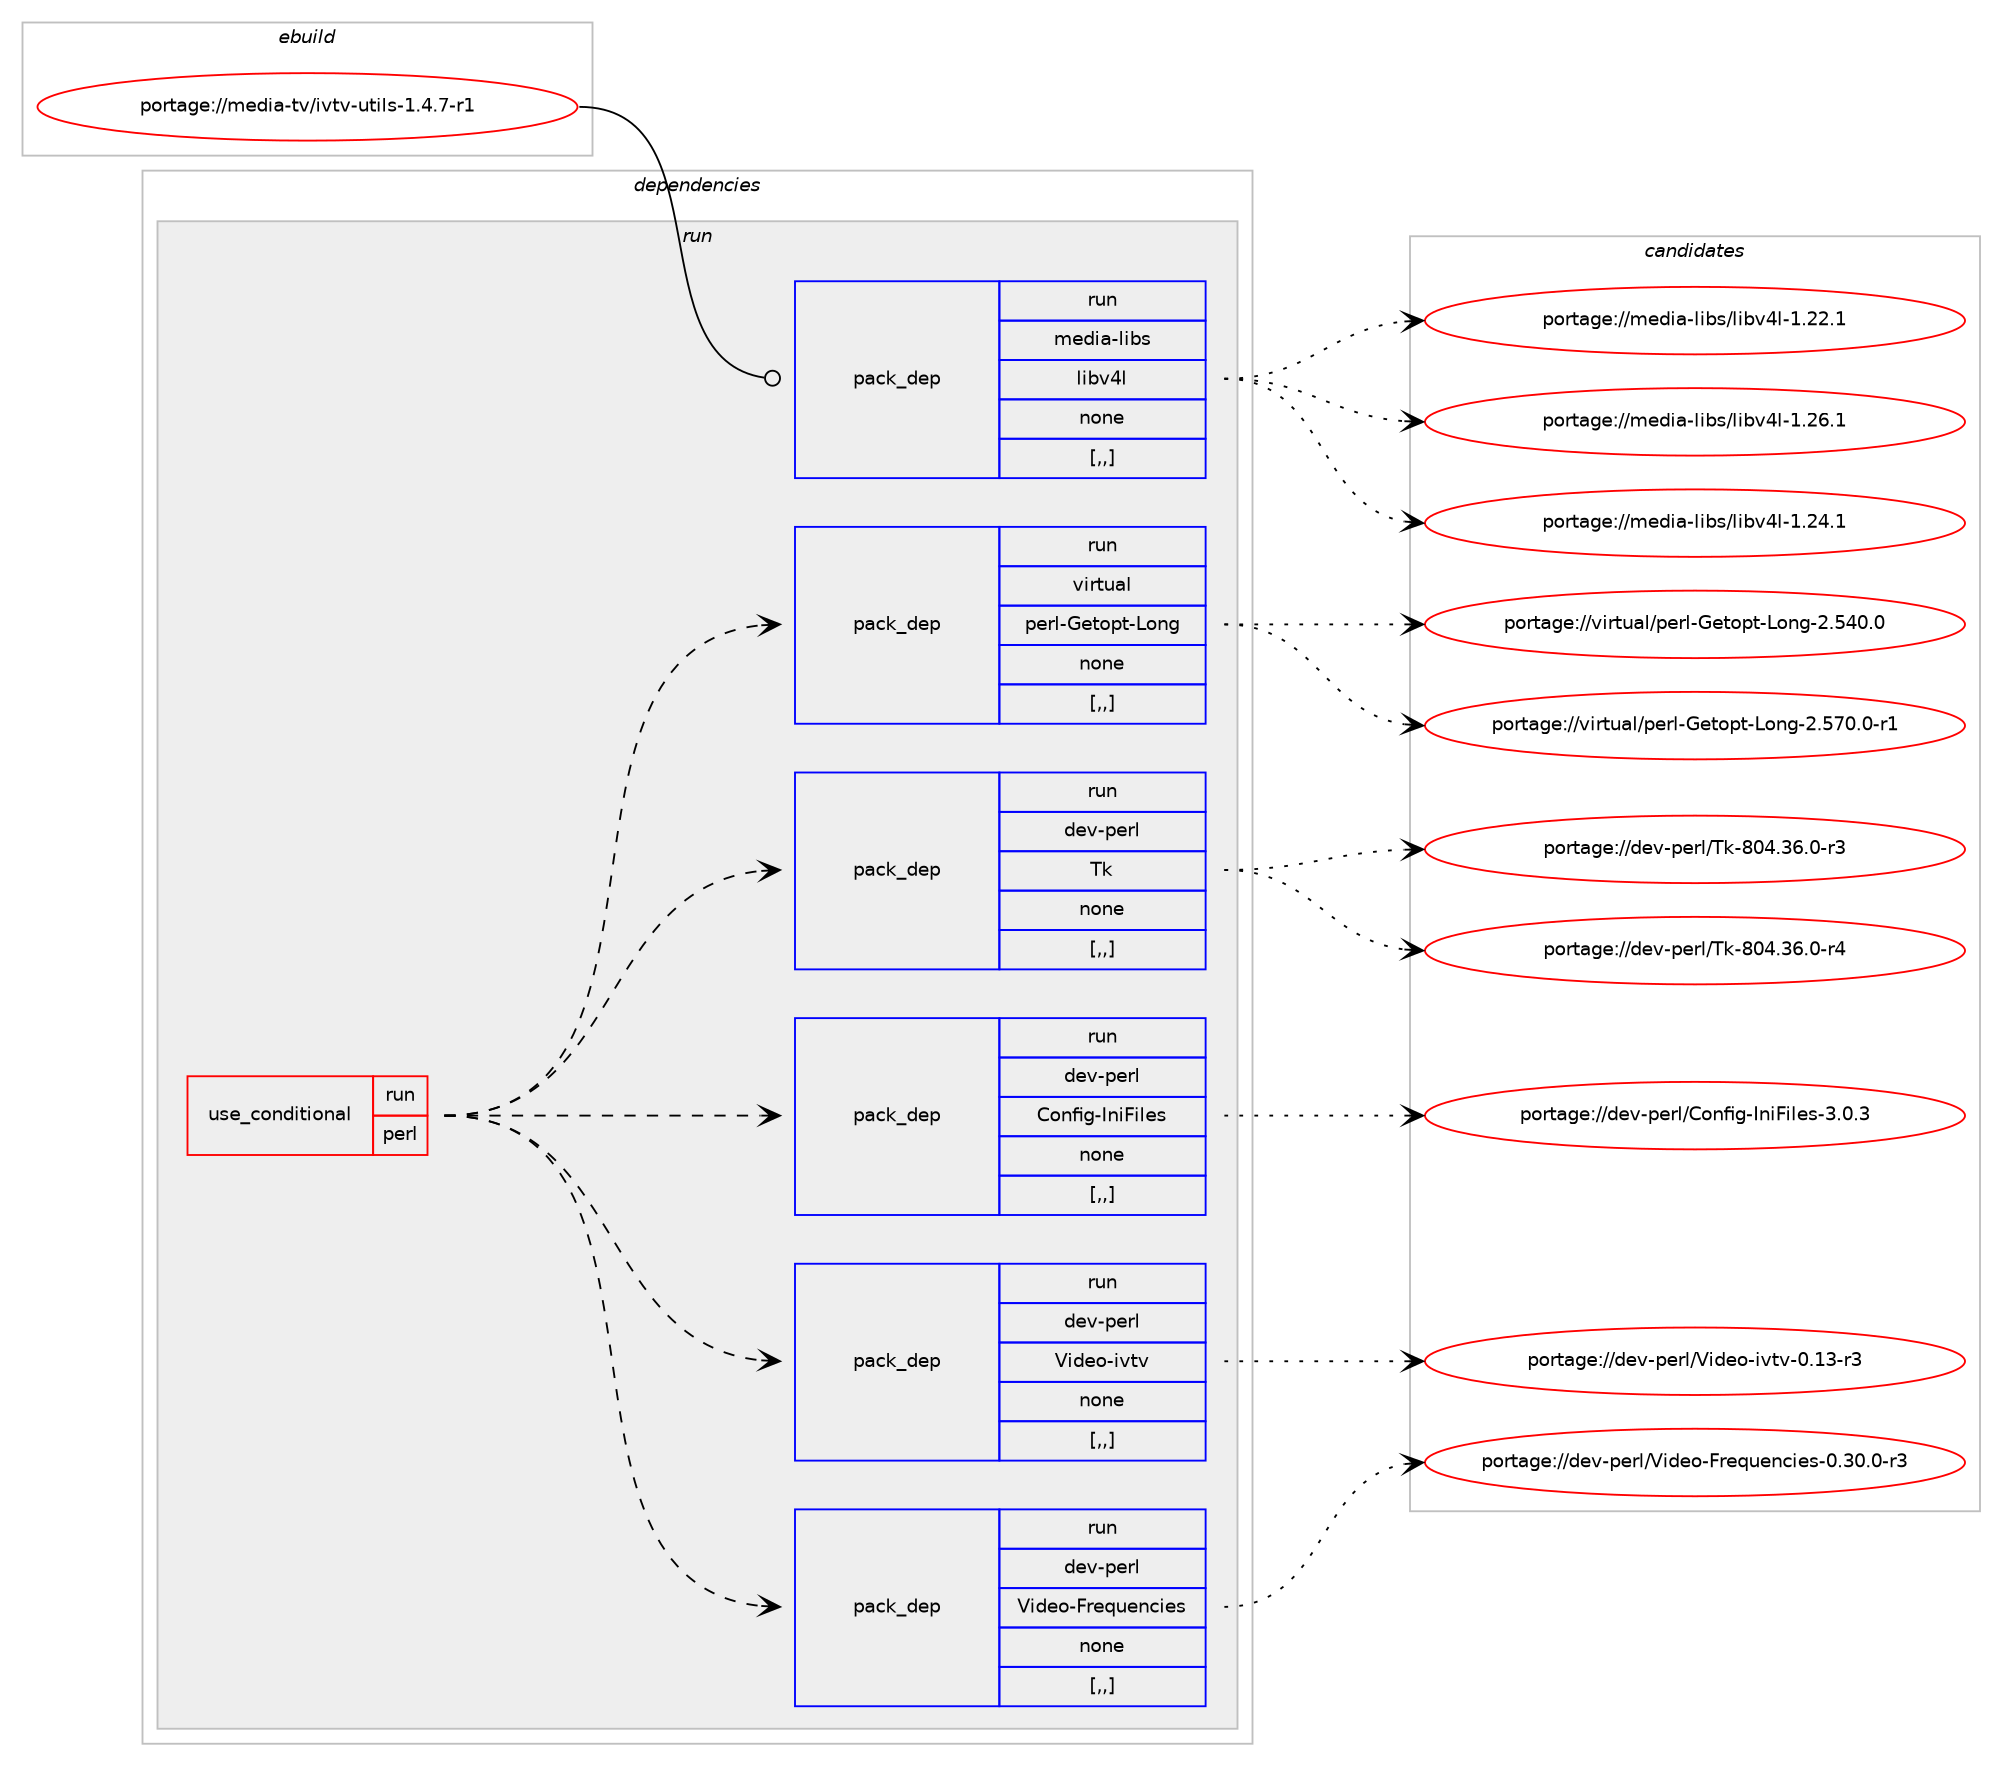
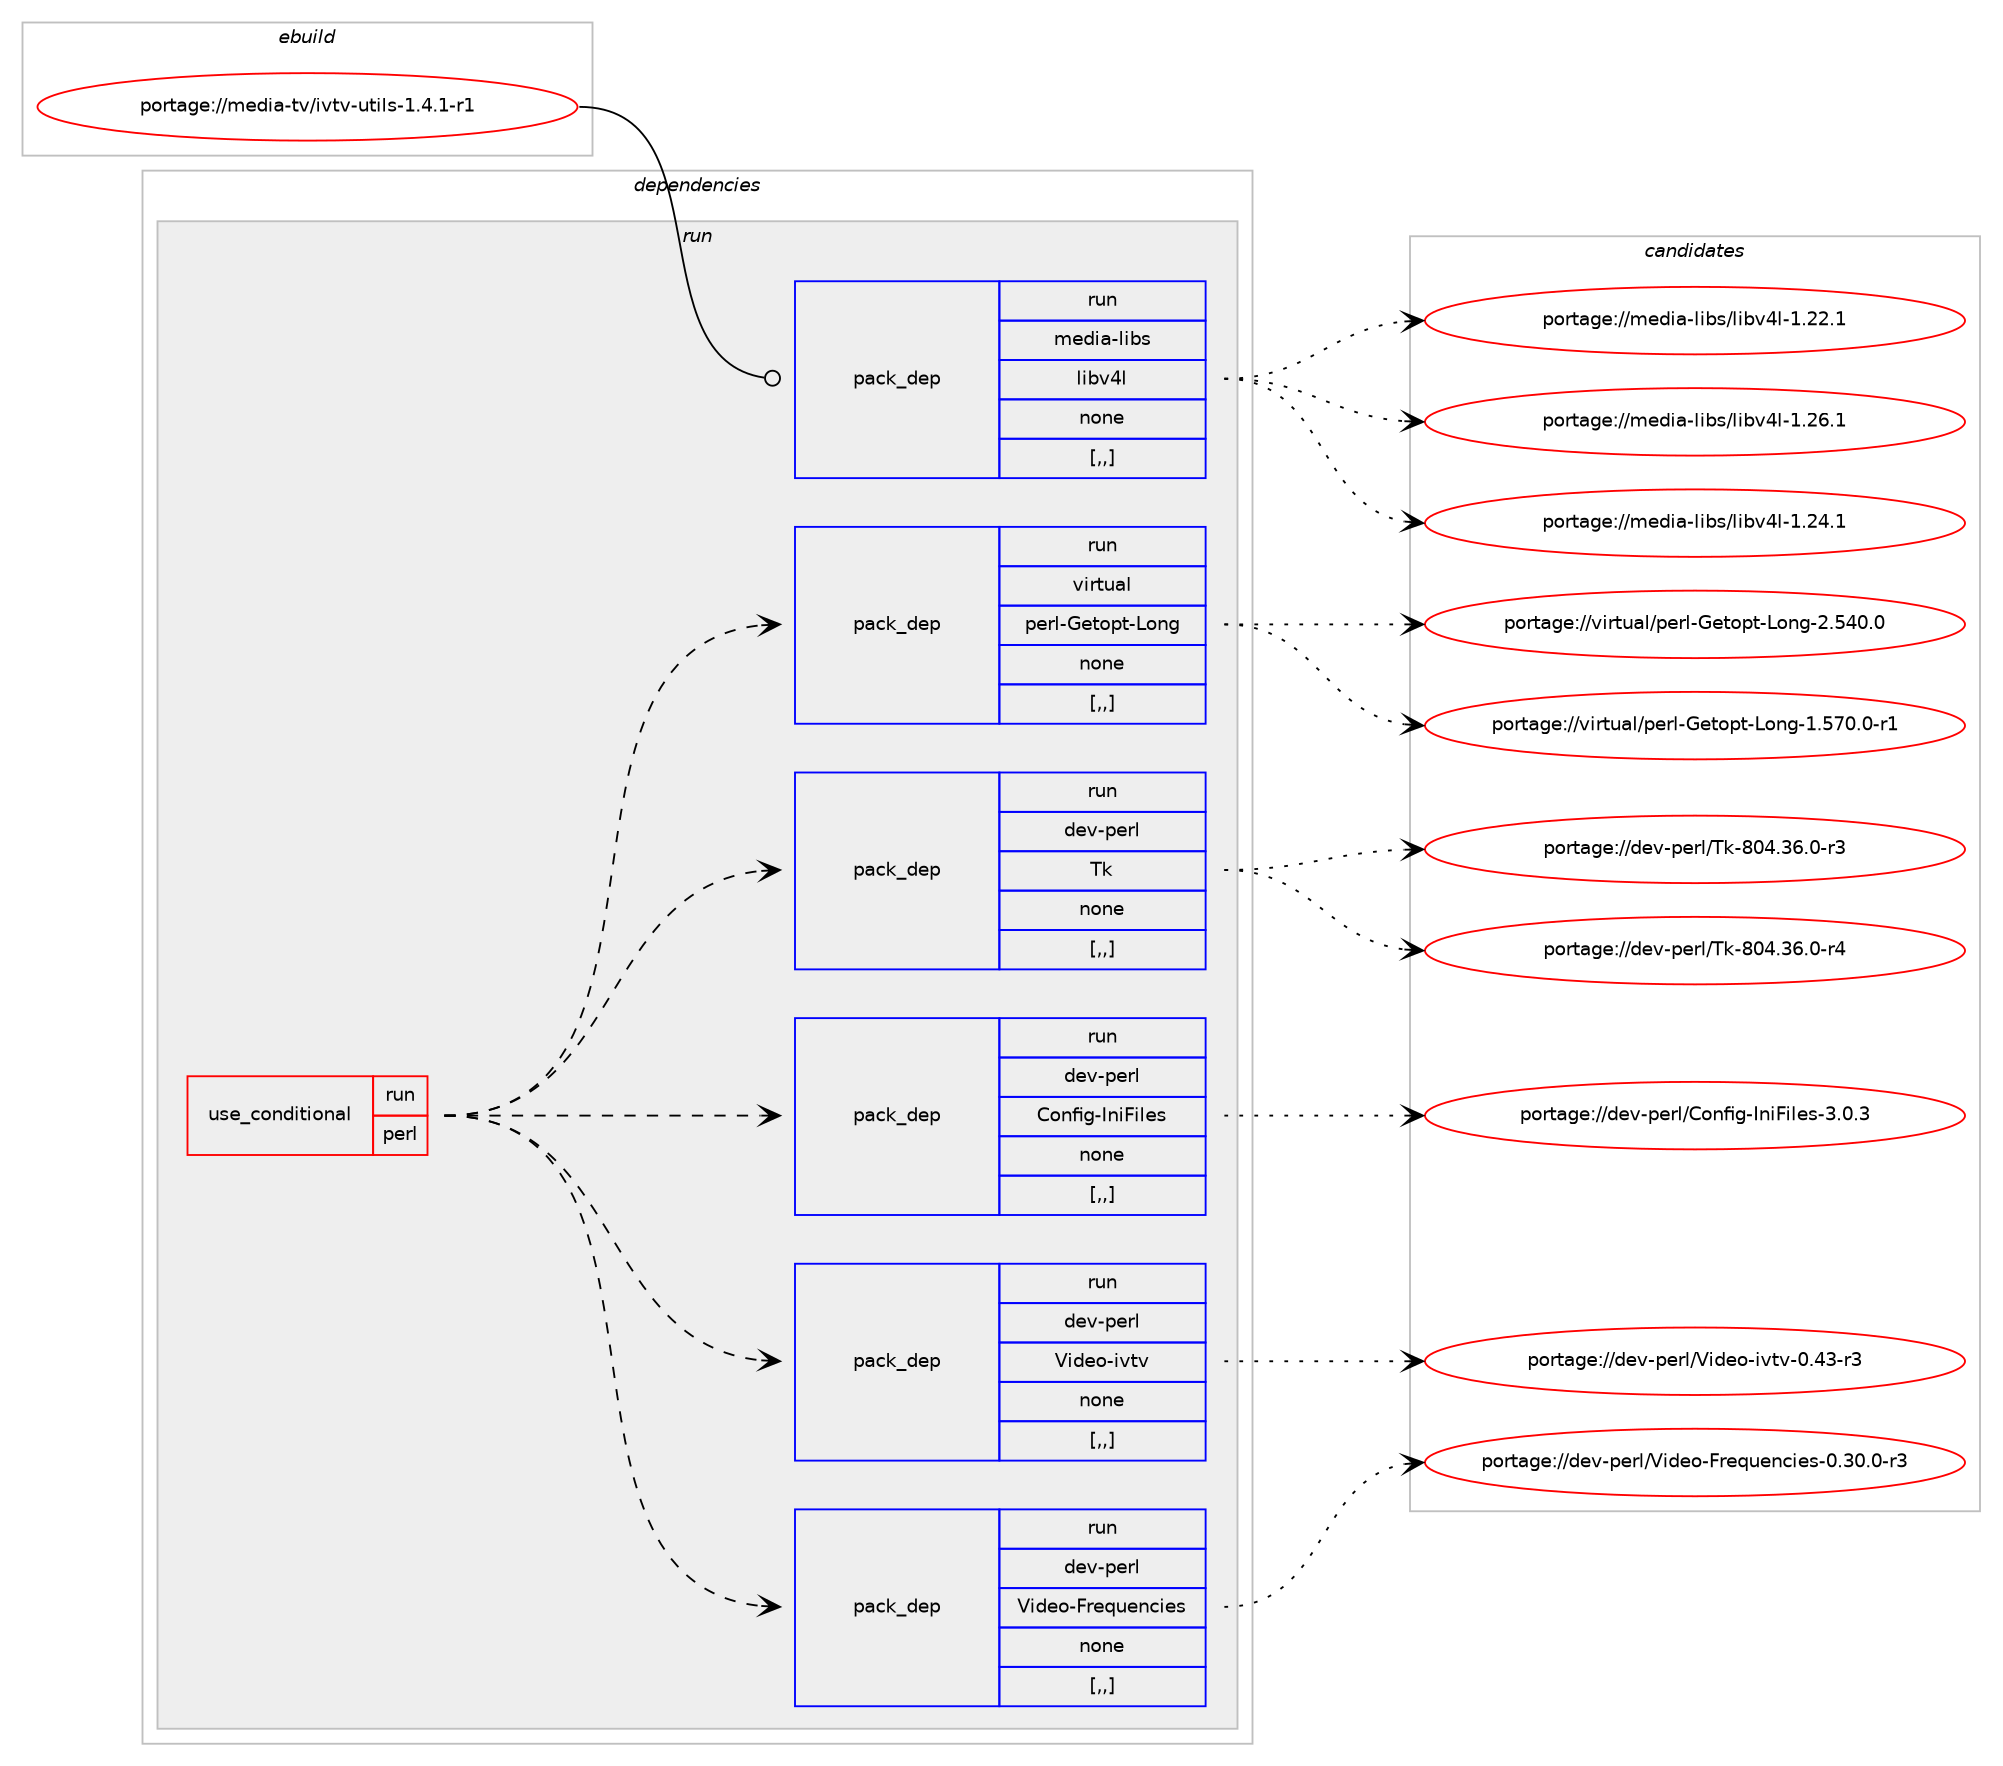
node "portage://media-tv/ivtv-utils-1.4.7-r1": label "portage://media-tv/ivtv-utils-1.4.7-r1" -> "portage://media-tv/ivtv-utils-1.4.1-r1"
node "portage://virtual/perl-Getopt-Long-2.570.0-r1": label "portage://virtual/perl-Getopt-Long-2.570.0-r1" -> "portage://virtual/perl-Getopt-Long-1.570.0-r1"
node "portage://dev-perl/Video-ivtv-0.13-r3": label "portage://dev-perl/Video-ivtv-0.13-r3" -> "portage://dev-perl/Video-ivtv-0.43-r3"
